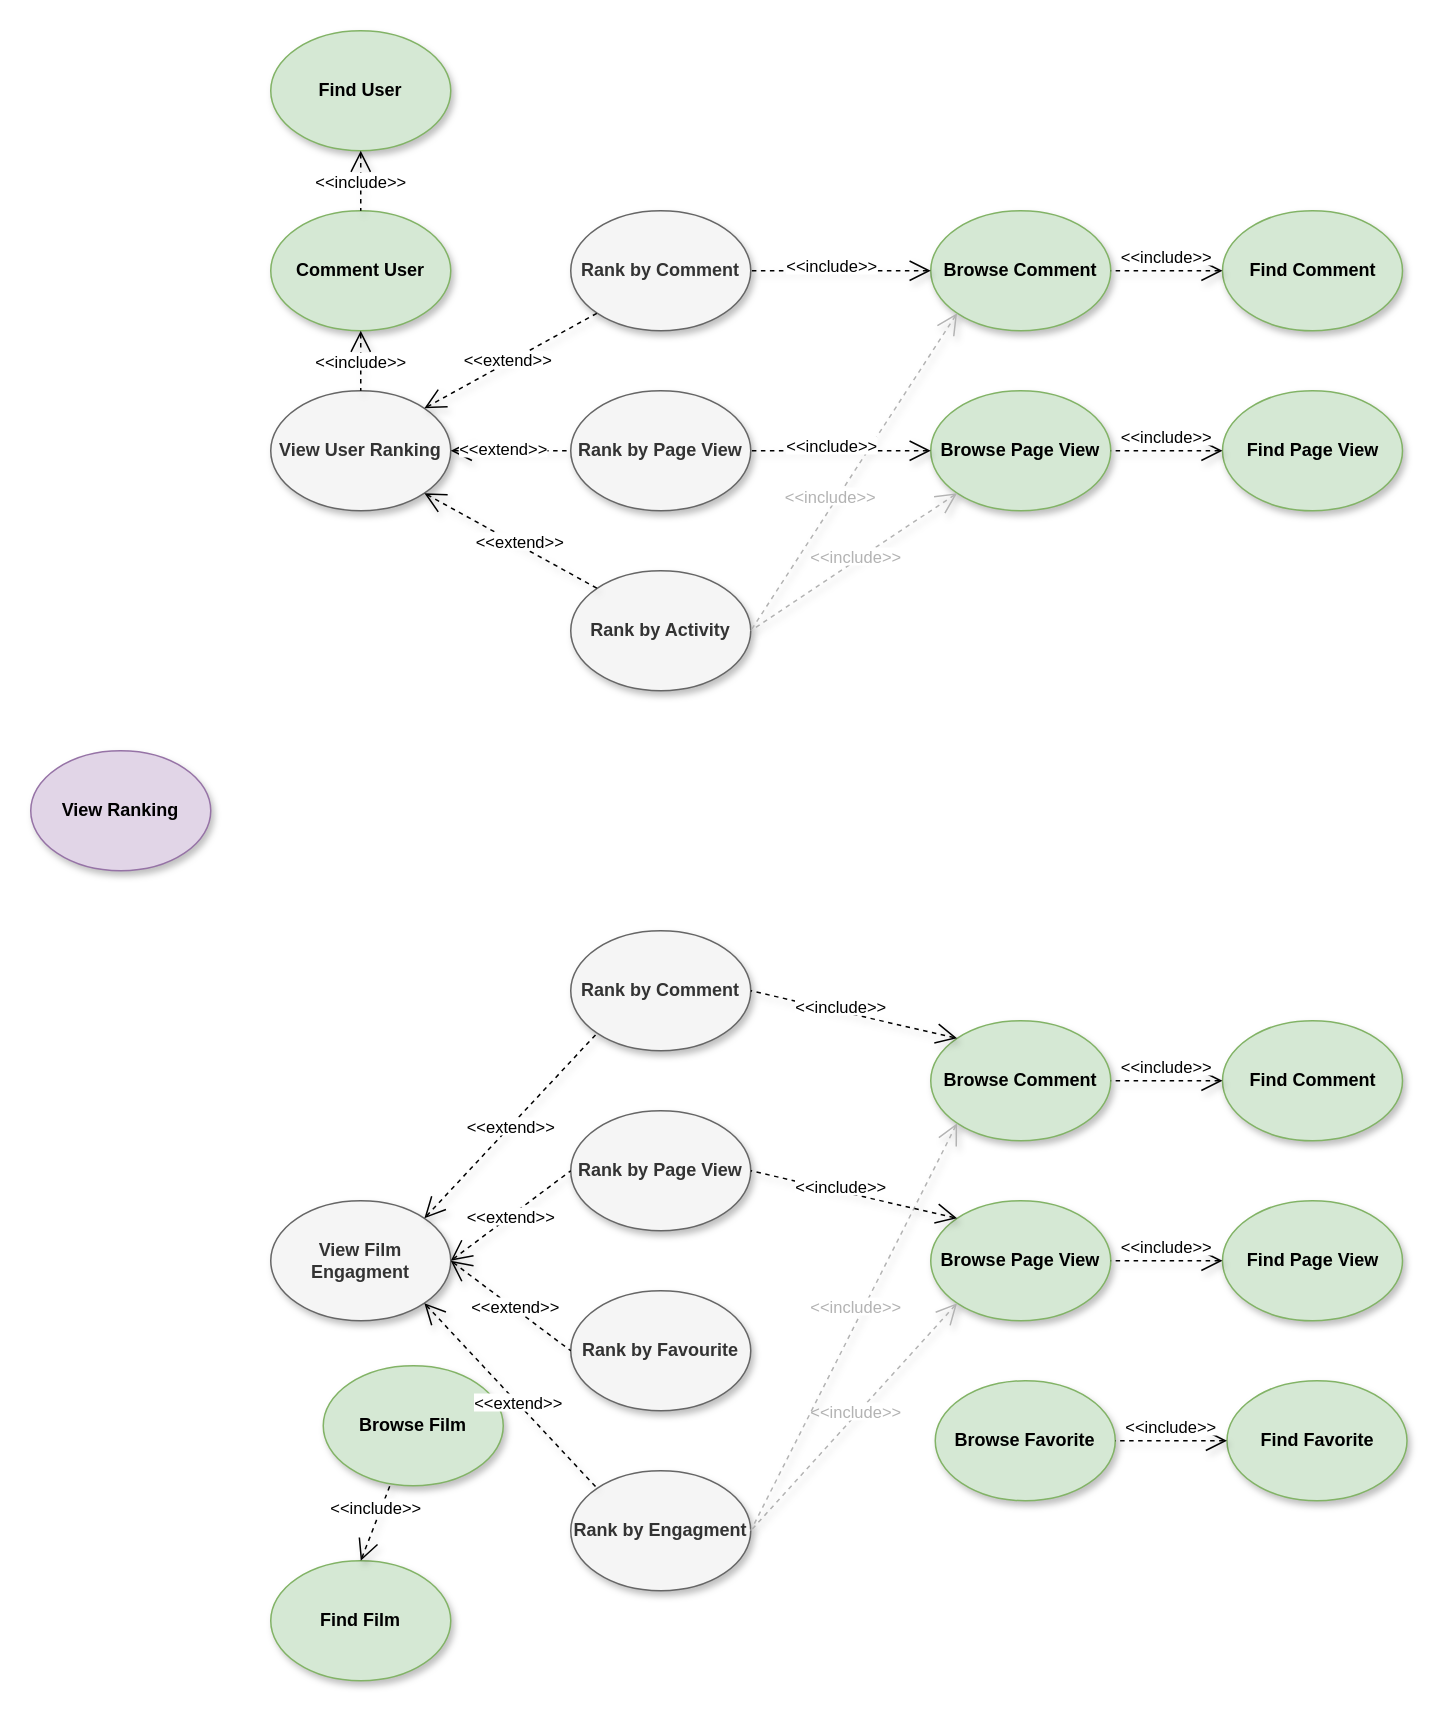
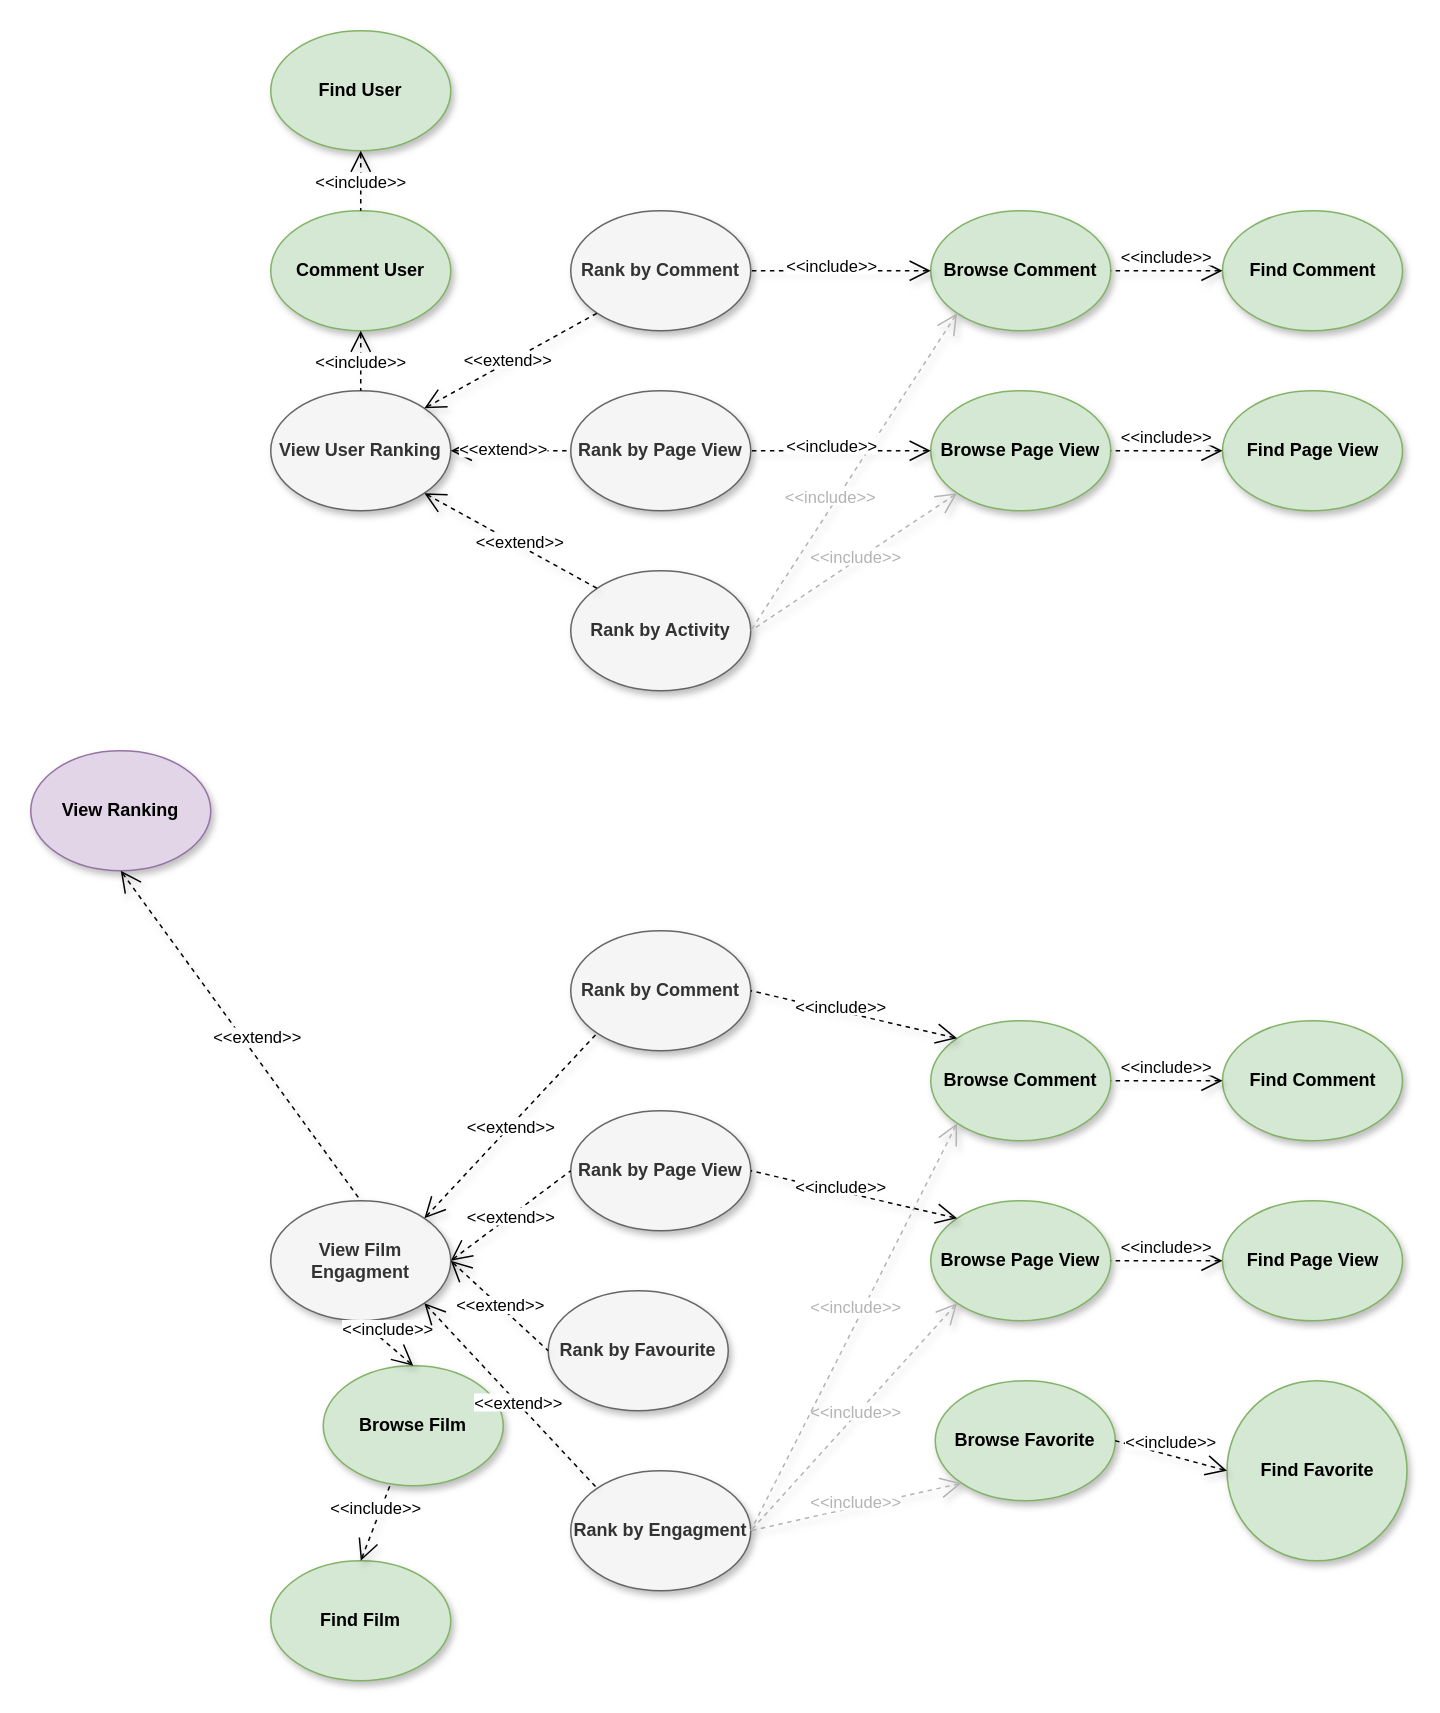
edge "View Film Engagment" -> "View Ranking": added, label "<<extend>>"
edge "View Film Engagment" -> "Browse Film": added, label "<<include>>"
node "Rank by Favourite": moved (661, 1351) -> (638, 1351)
node "Find Favorite": size 180x120 -> 180x180
edge "Rank by Engagment" -> "Browse Favorite": added, label "<<include>>"
